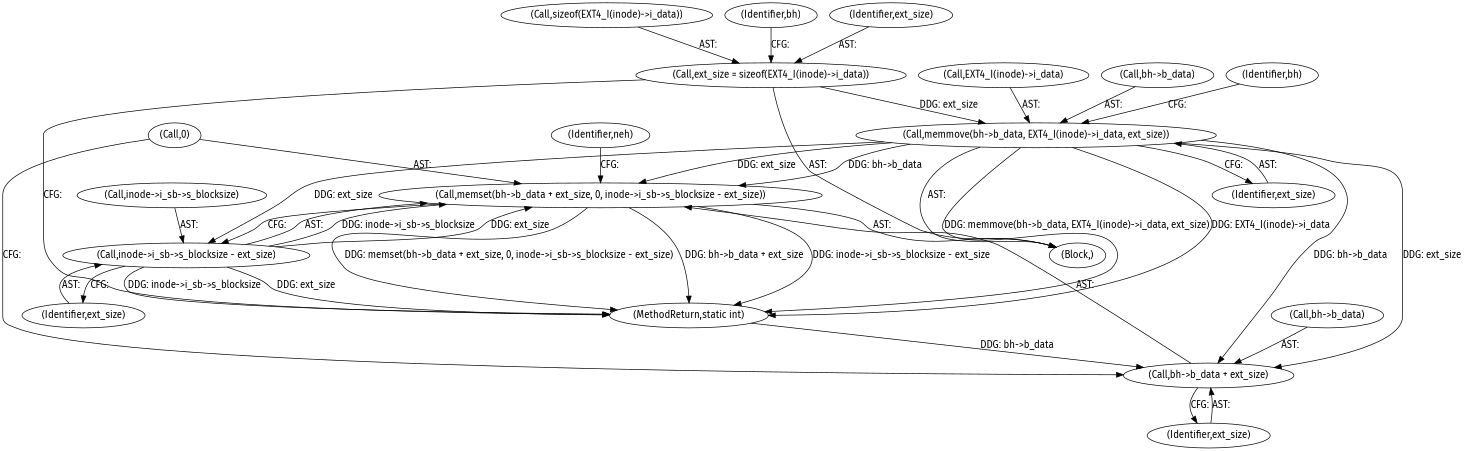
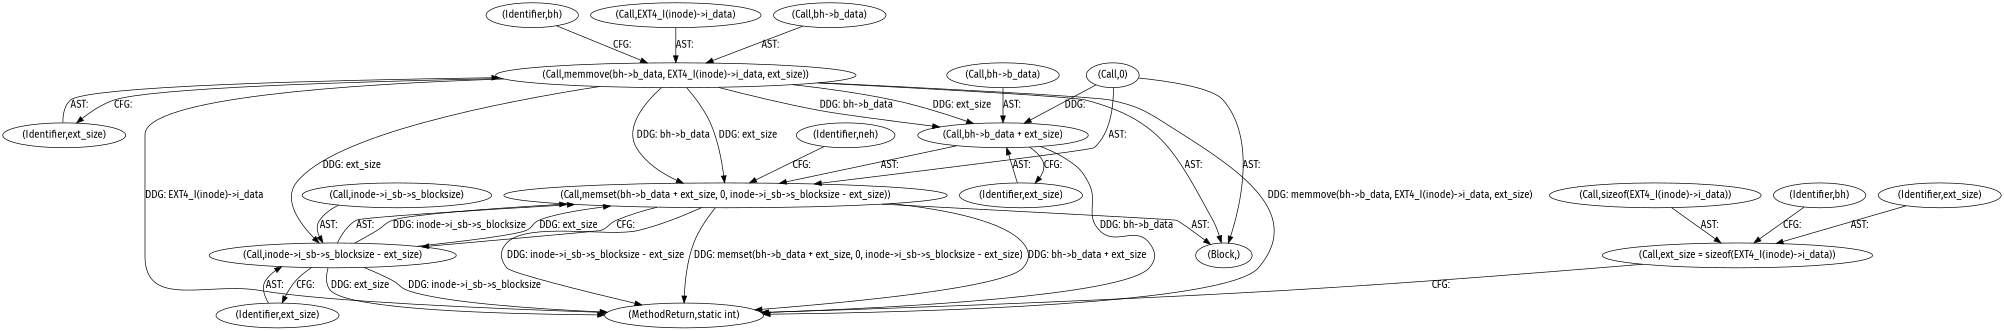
edge "(Call,ext_size = sizeof(EXT4_I(inode)->i_data))" -> "(Call,memmove(bh->b_data, EXT4_I(inode)->i_data, ext_size))": removed, label "DDG: ext_size"
edge "(Call,ext_size = sizeof(EXT4_I(inode)->i_data))" -> "(Block,)": now "(Call,0)" -> "(Block,)"
edge "(Call,0)" -> "(Call,bh->b_data + ext_size)": label "CFG: " -> "DDG: "
edge "(MethodReturn,static int)" -> "(Call,bh->b_data + ext_size)": reversed
